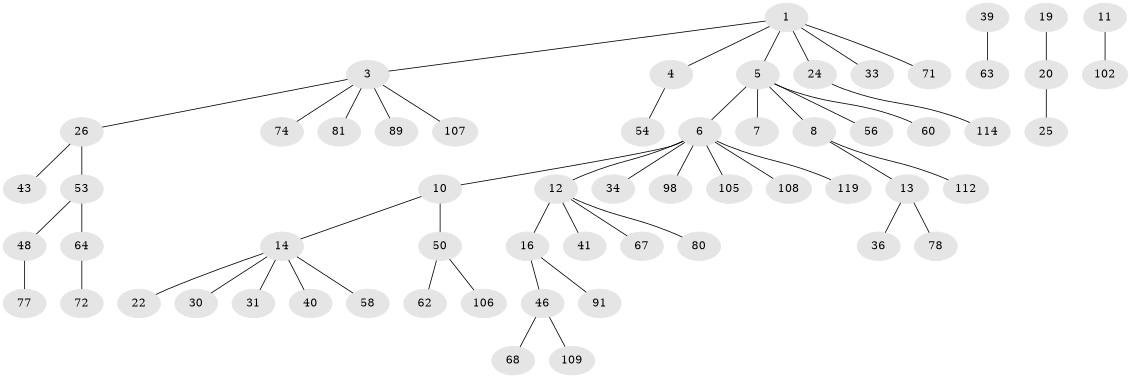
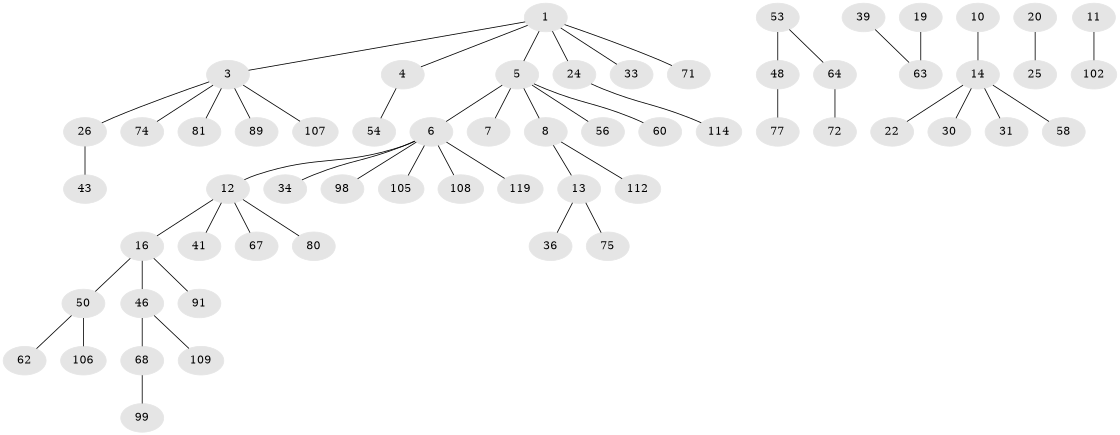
edge "19" -- "20": now "19" -- "63"
edge "26" -- "53": removed
edge "6" -- "10": removed
edge "10" -- "50": now "16" -- "50"
node "78": label "78" -> "75"
node "40": removed
node "99": added
